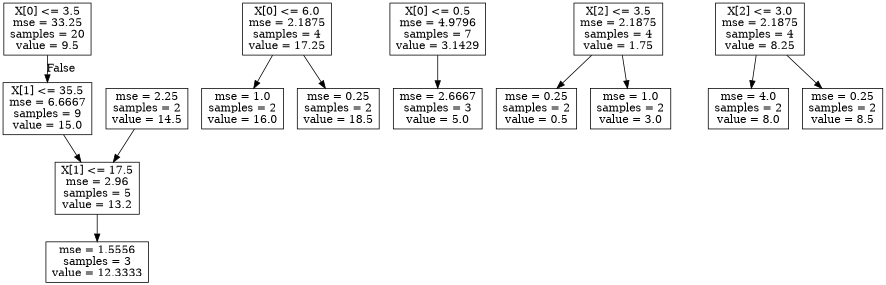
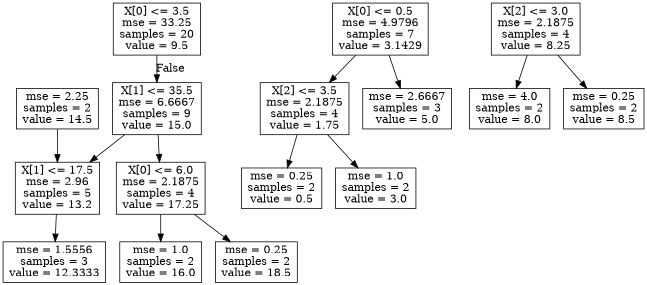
edge "X[0] <= 0.5 mse = 4.9796 samples = 7 value = 3.1429" -> "X[2] <= 3.5 mse = 2.1875 samples = 4 value = 1.75": added
edge "X[1] <= 35.5 mse = 6.6667 samples = 9 value = 15.0" -> "X[0] <= 6.0 mse = 2.1875 samples = 4 value = 17.25": added
